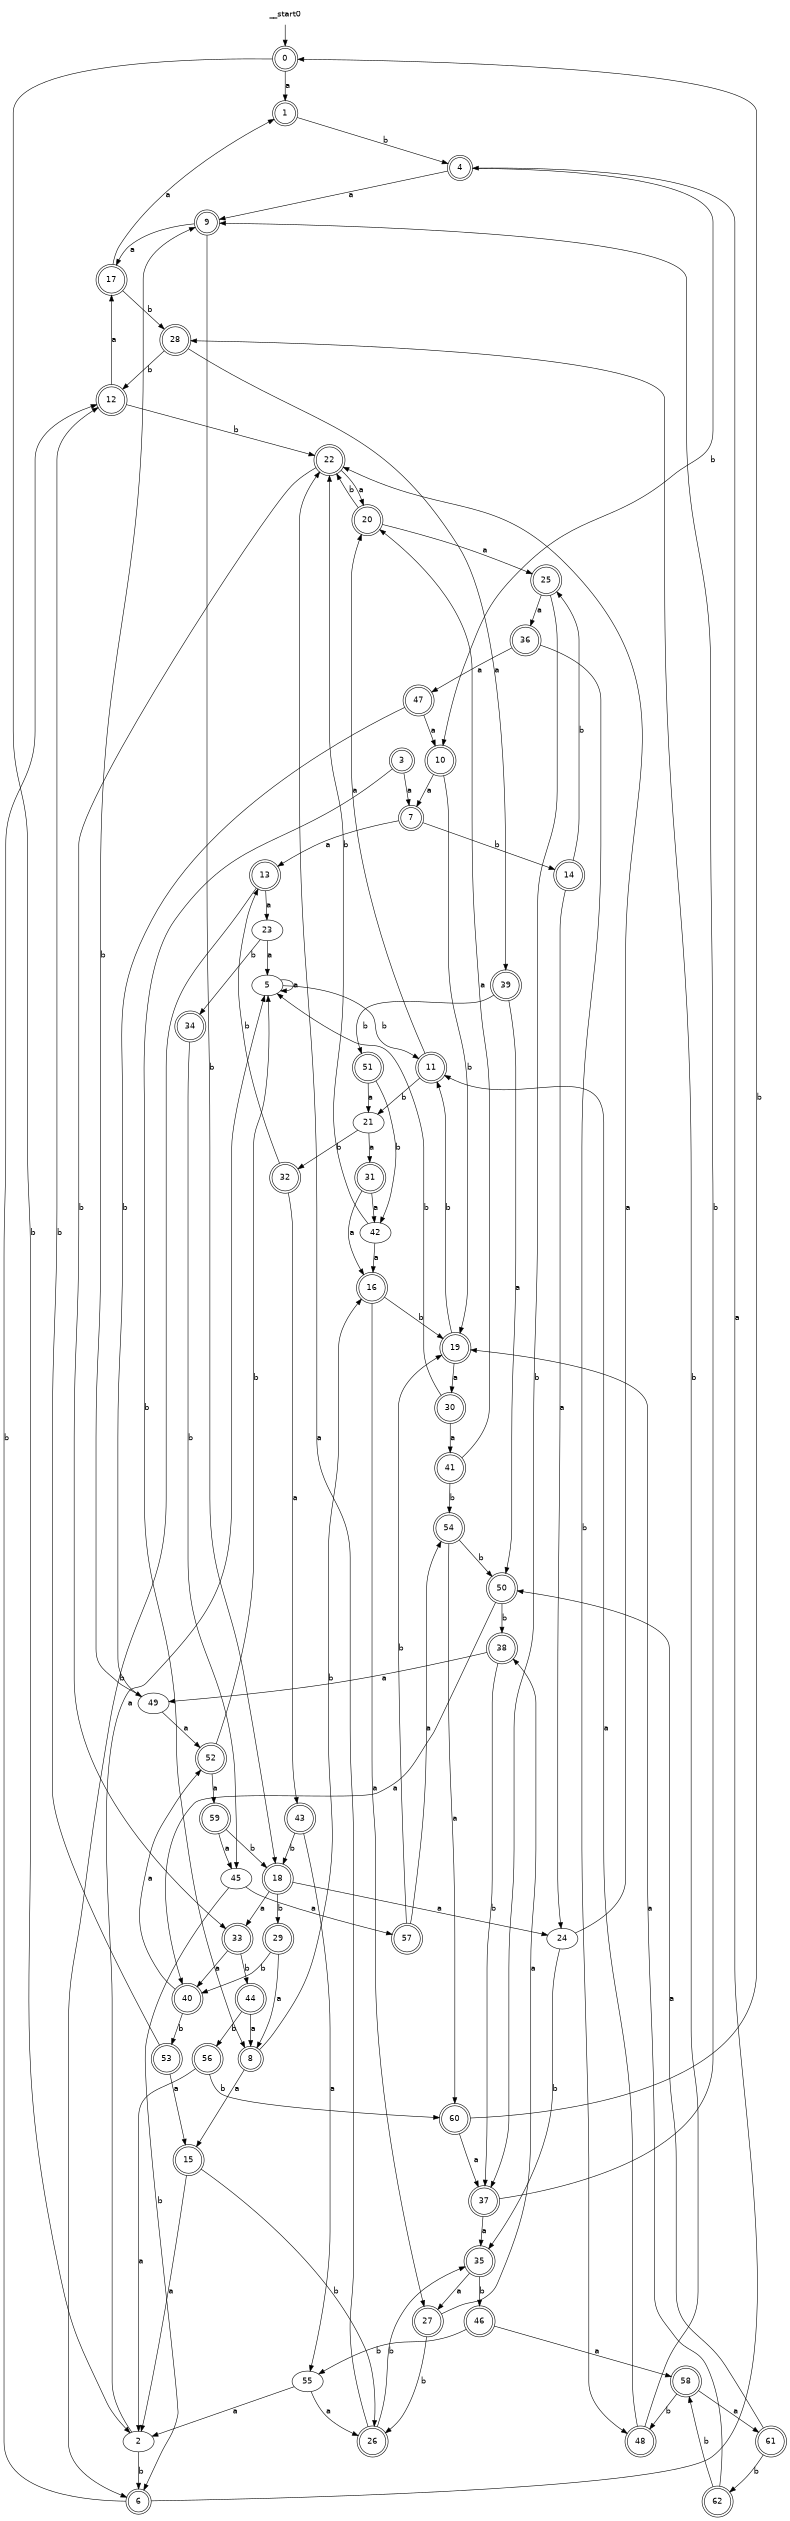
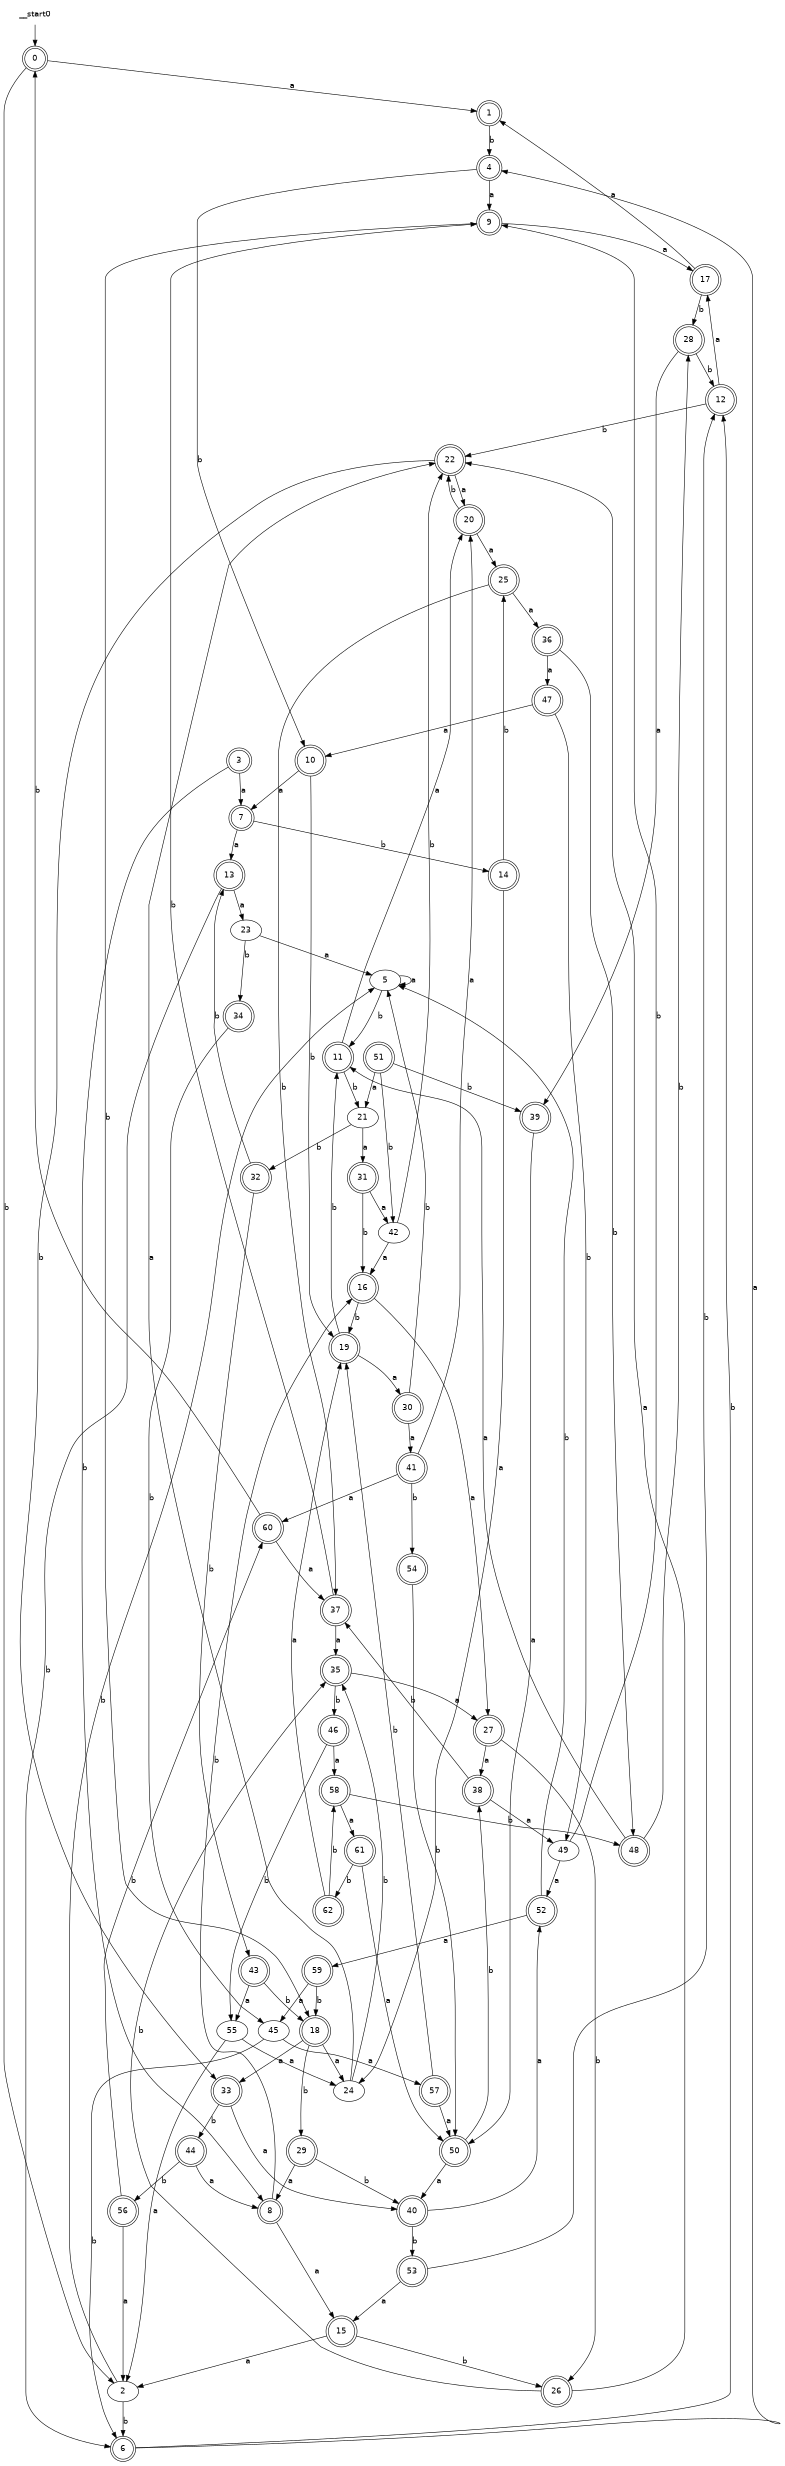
edge "39" -> "51": reversed
edge "31" -> "16": label "a" -> "b"
edge "32" -> "43": label "a" -> "b"
edge "2" -> "5": label "a" -> "b"
edge "57" -> "54": now "57" -> "50"
edge "54" -> "60": now "41" -> "60"
edge "55" -> "26": now "55" -> "24"
